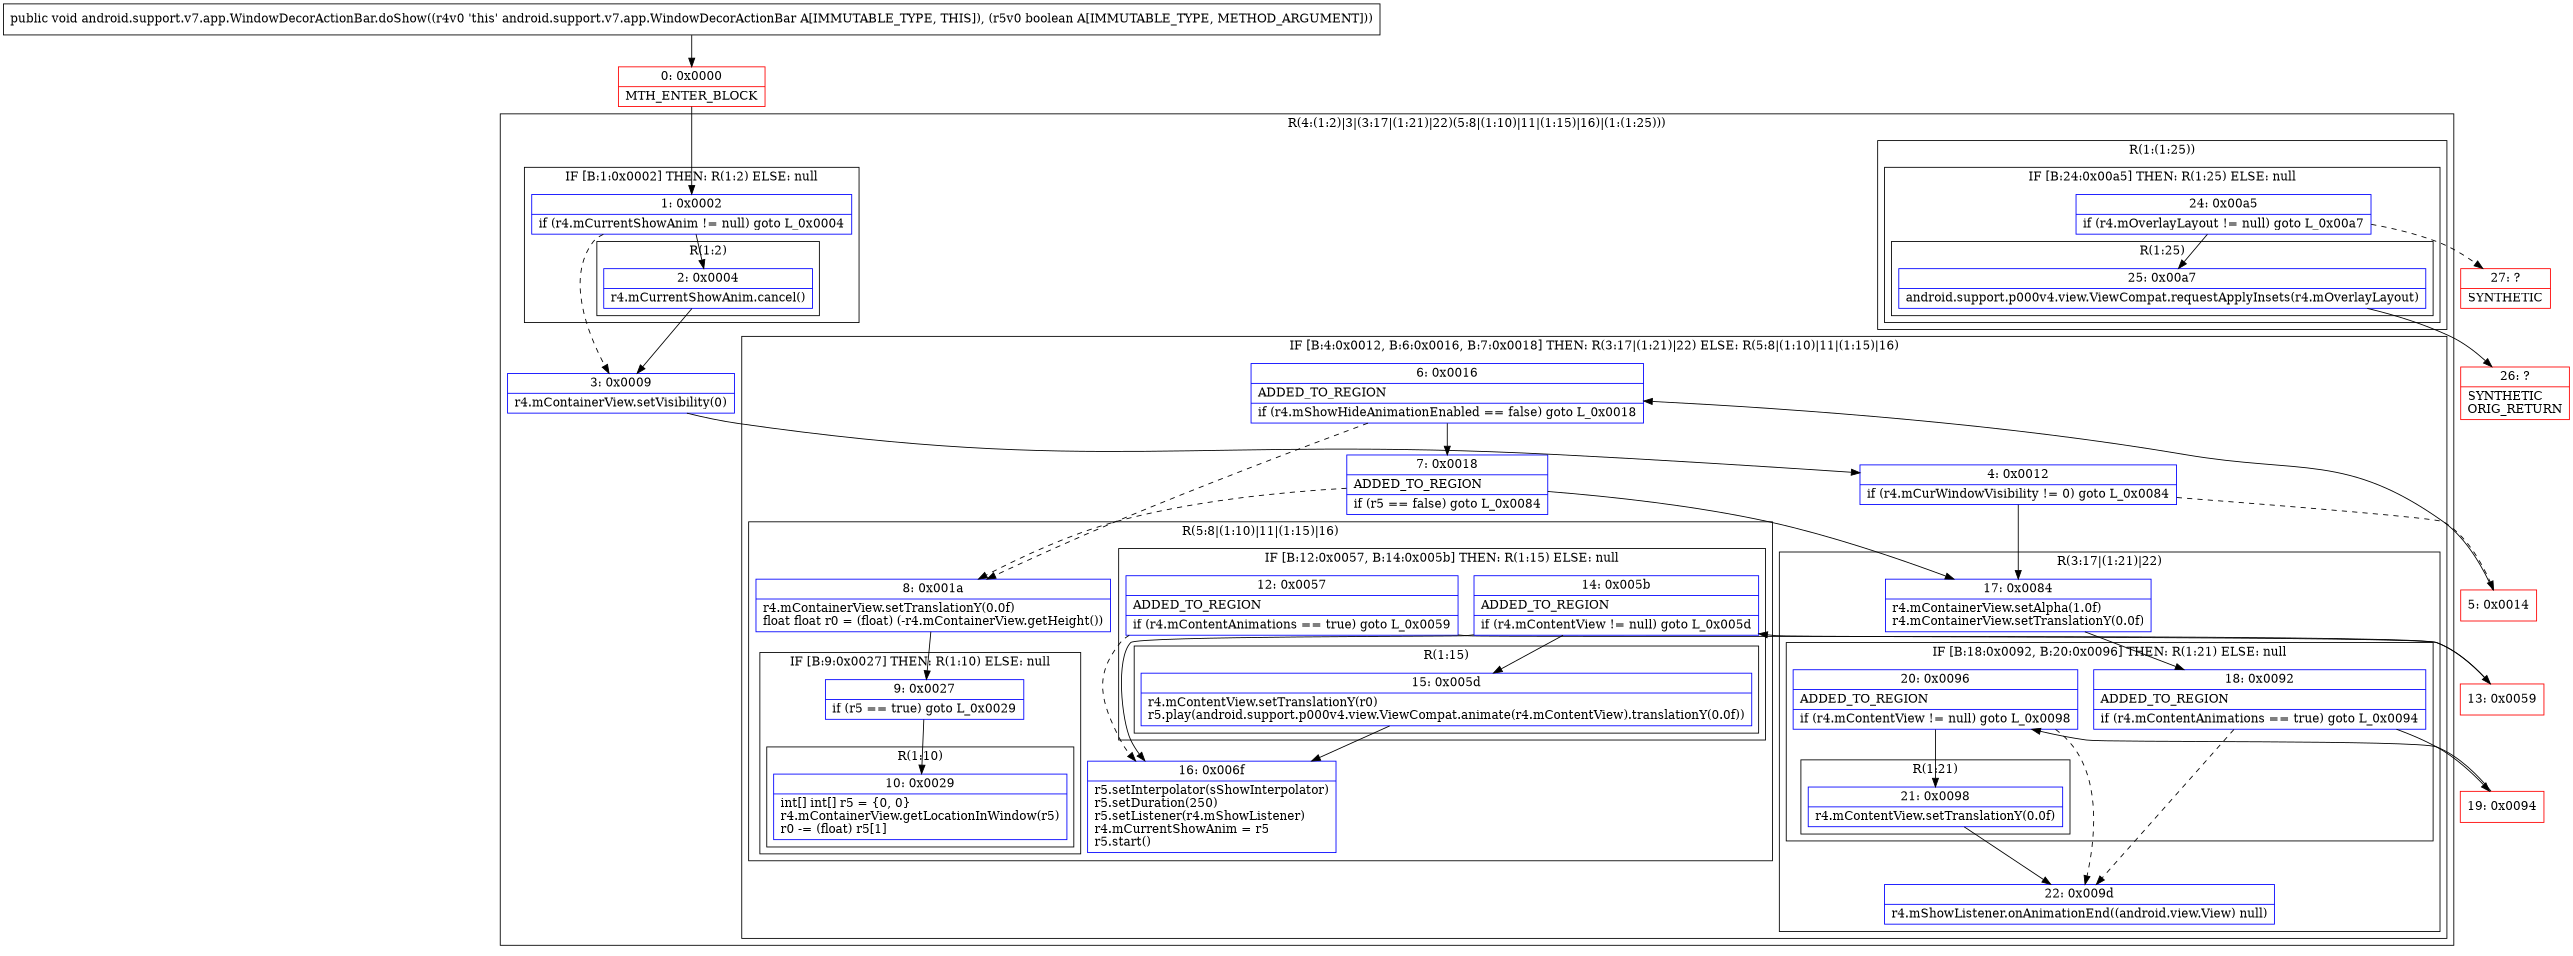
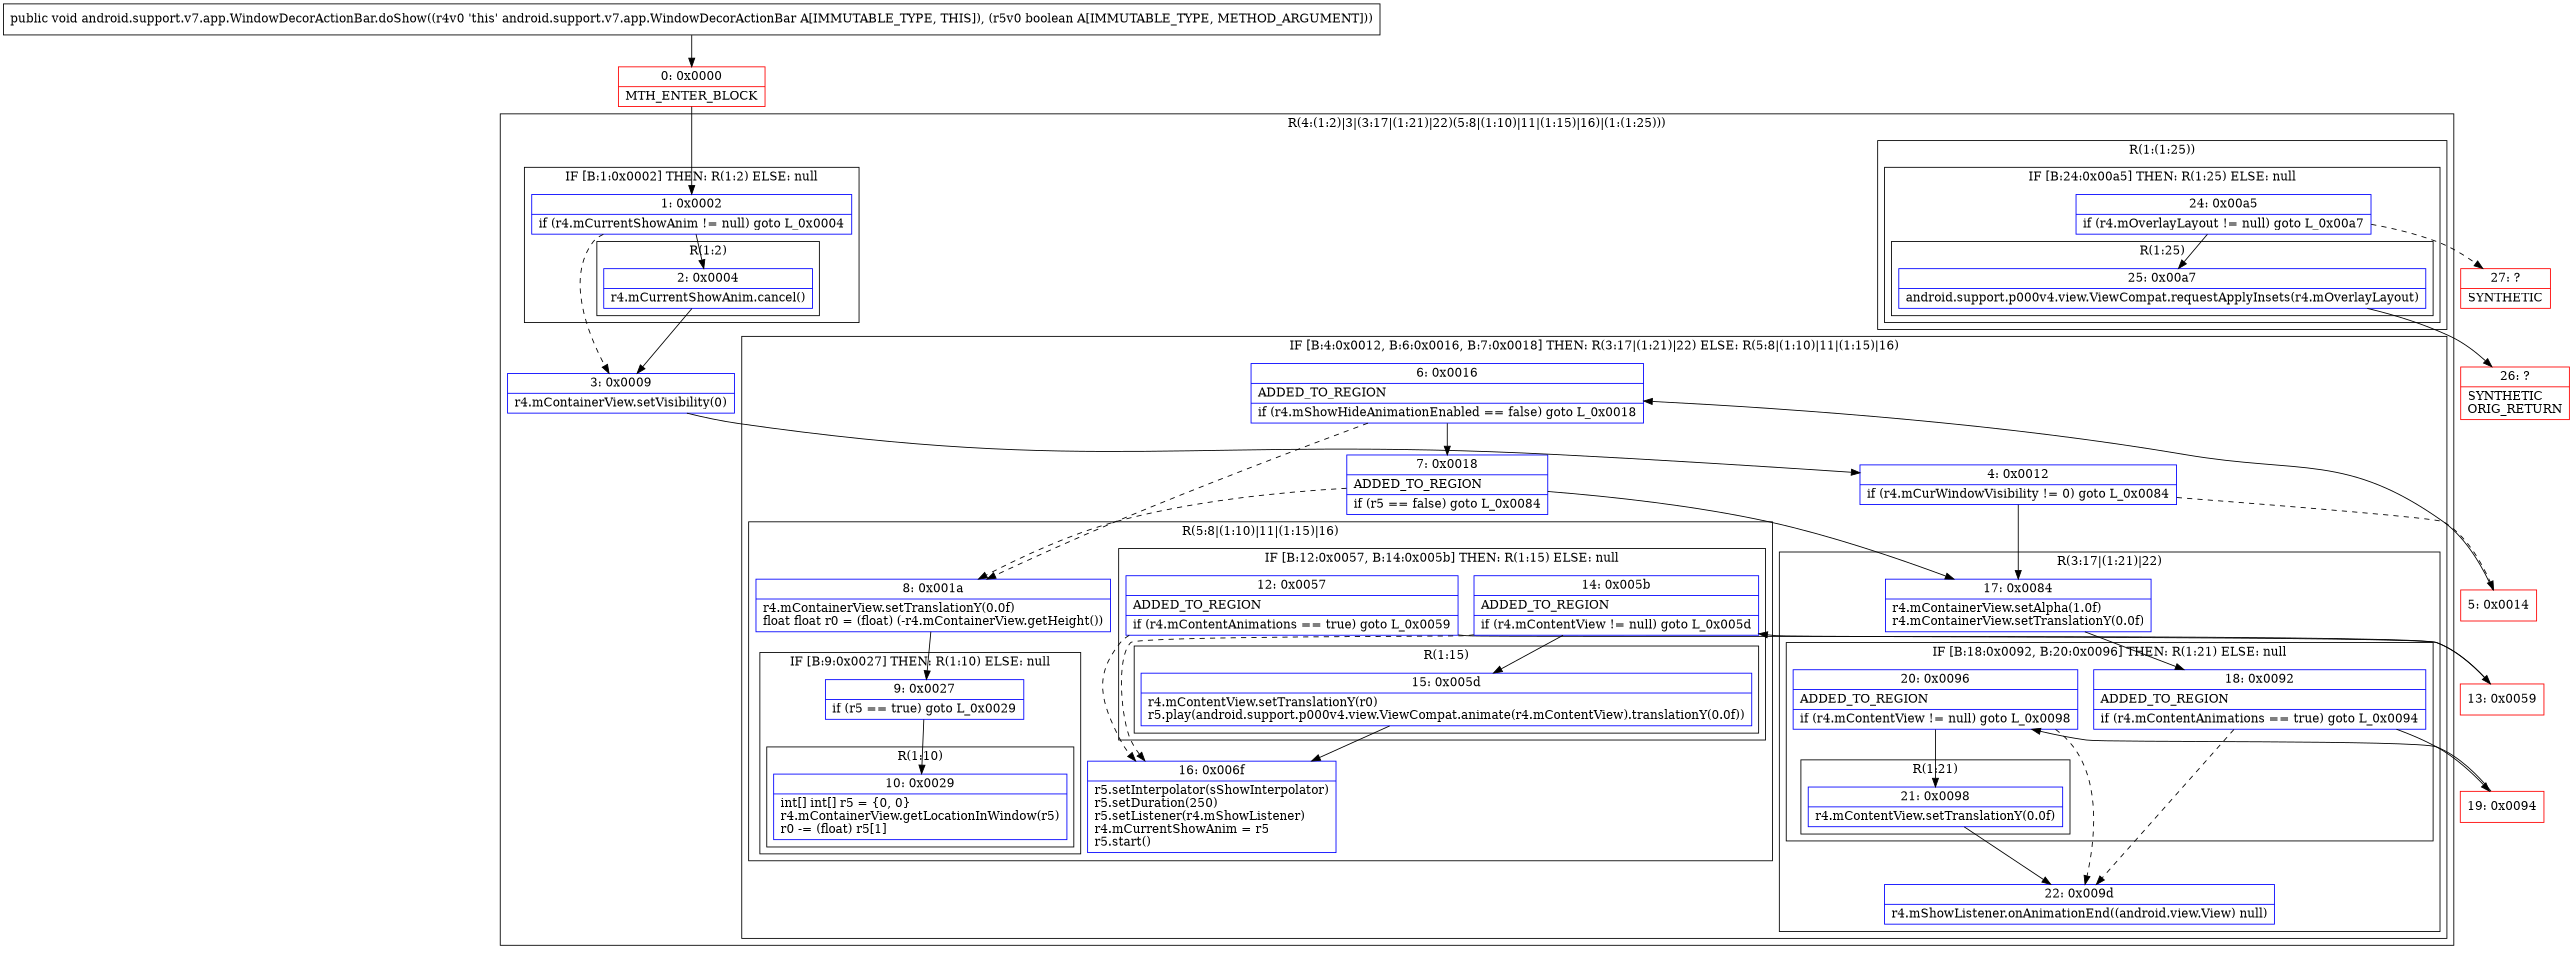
edge "14: 0x005b" -> "16: 0x006f": style solid -> dashed
